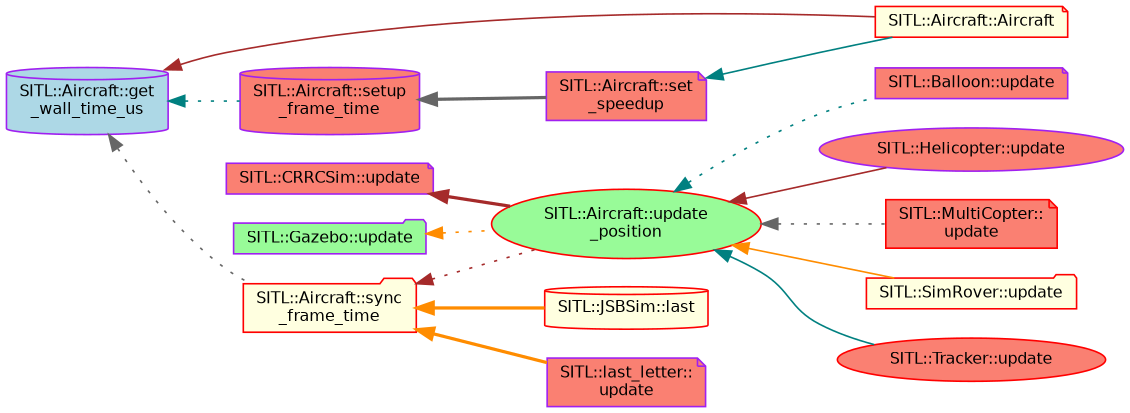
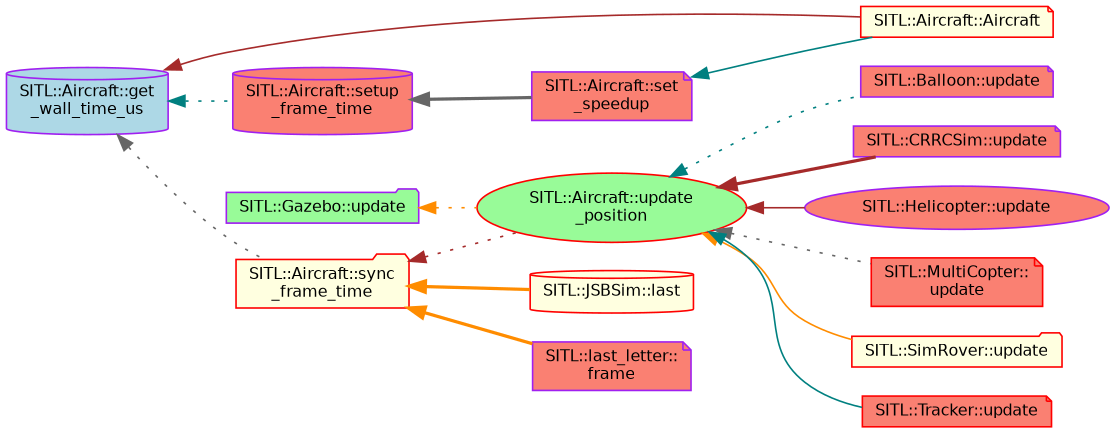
edge "SITL::Aircraft::update _position" -> "SITL::CRRCSim::update": reversed
node "SITL::Tracker::update": shape ellipse -> note
node "SITL::last_letter:: update": label "SITL::last_letter:: update" -> "SITL::last_letter:: frame"
